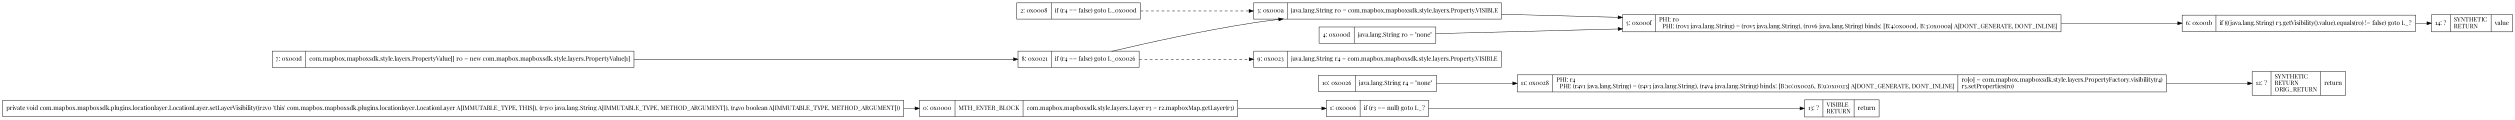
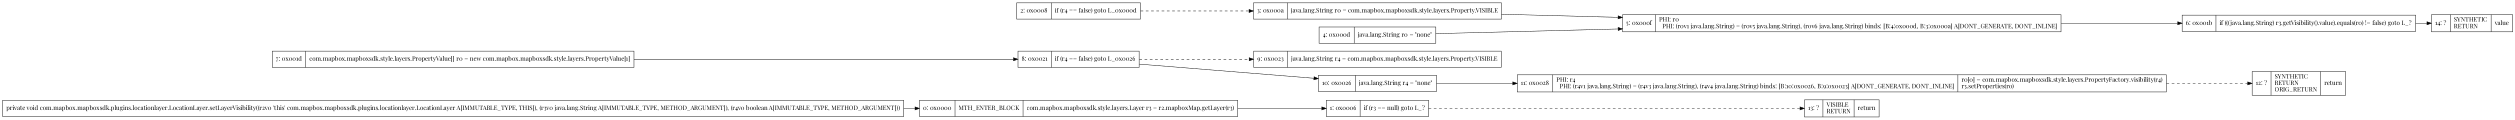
edge "8: 0x0021" -> "3: 0x000a": now "8: 0x0021" -> "10: 0x0026"
edge "11: 0x0028" -> "12: ?": style solid -> dashed
edge "1: 0x0006" -> "13: ?": style solid -> dashed
